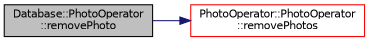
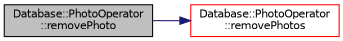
node "PhotoOperator::PhotoOperator ::removePhotos": label "PhotoOperator::PhotoOperator ::removePhotos" -> "Database::PhotoOperator ::removePhotos"
